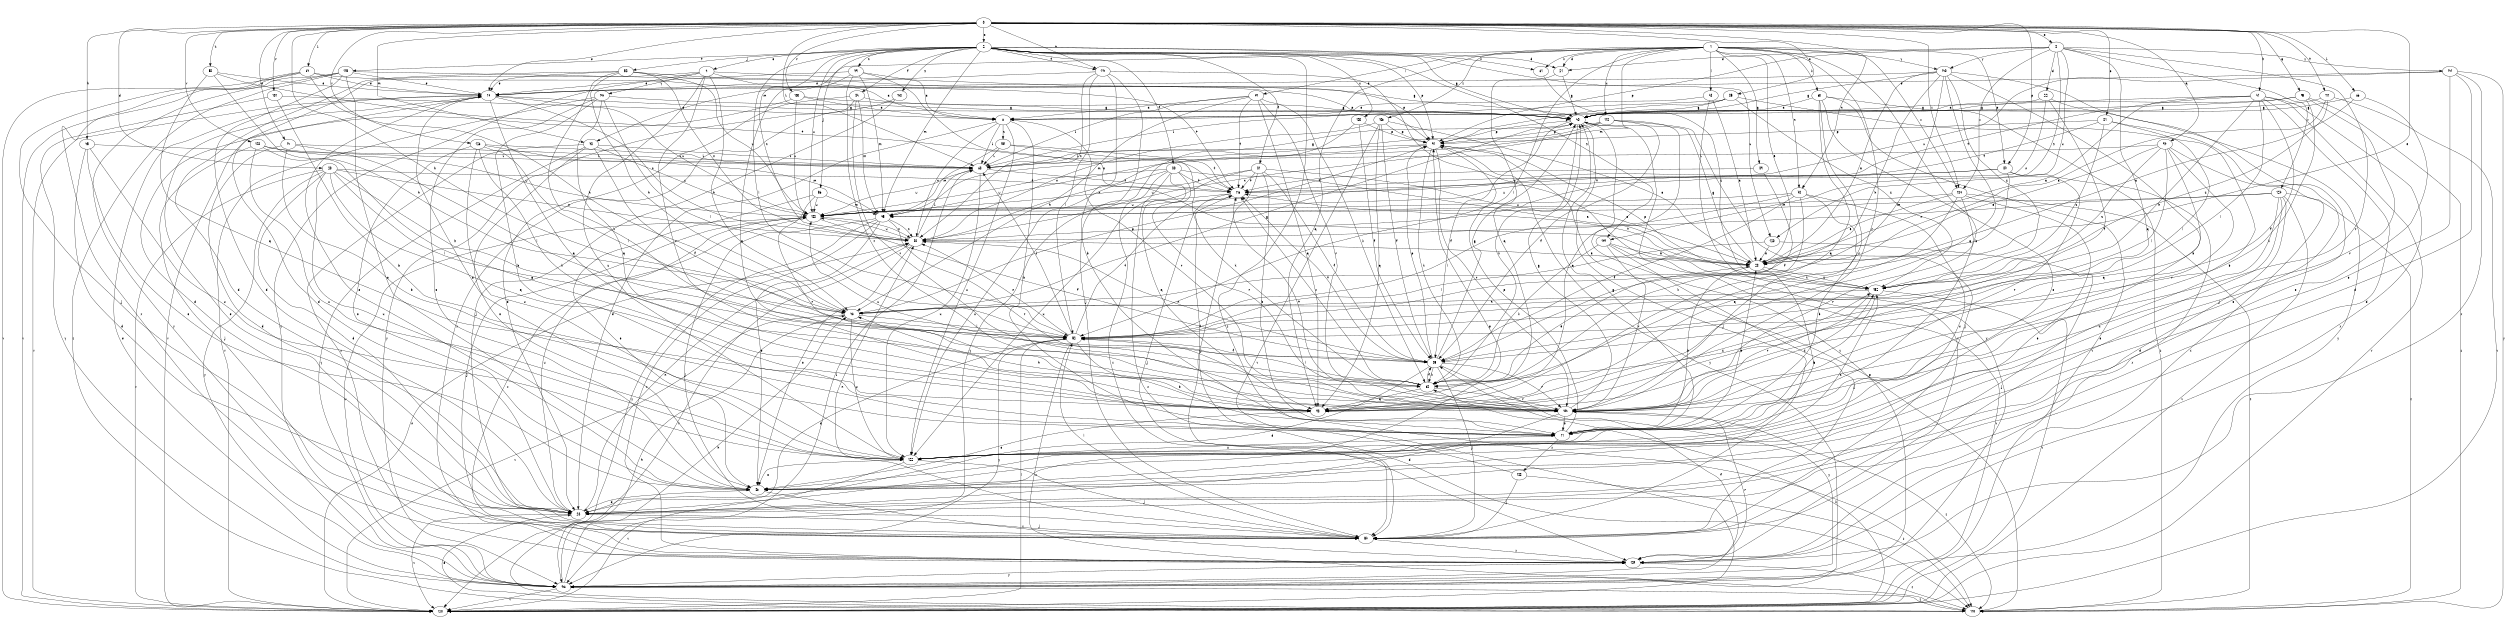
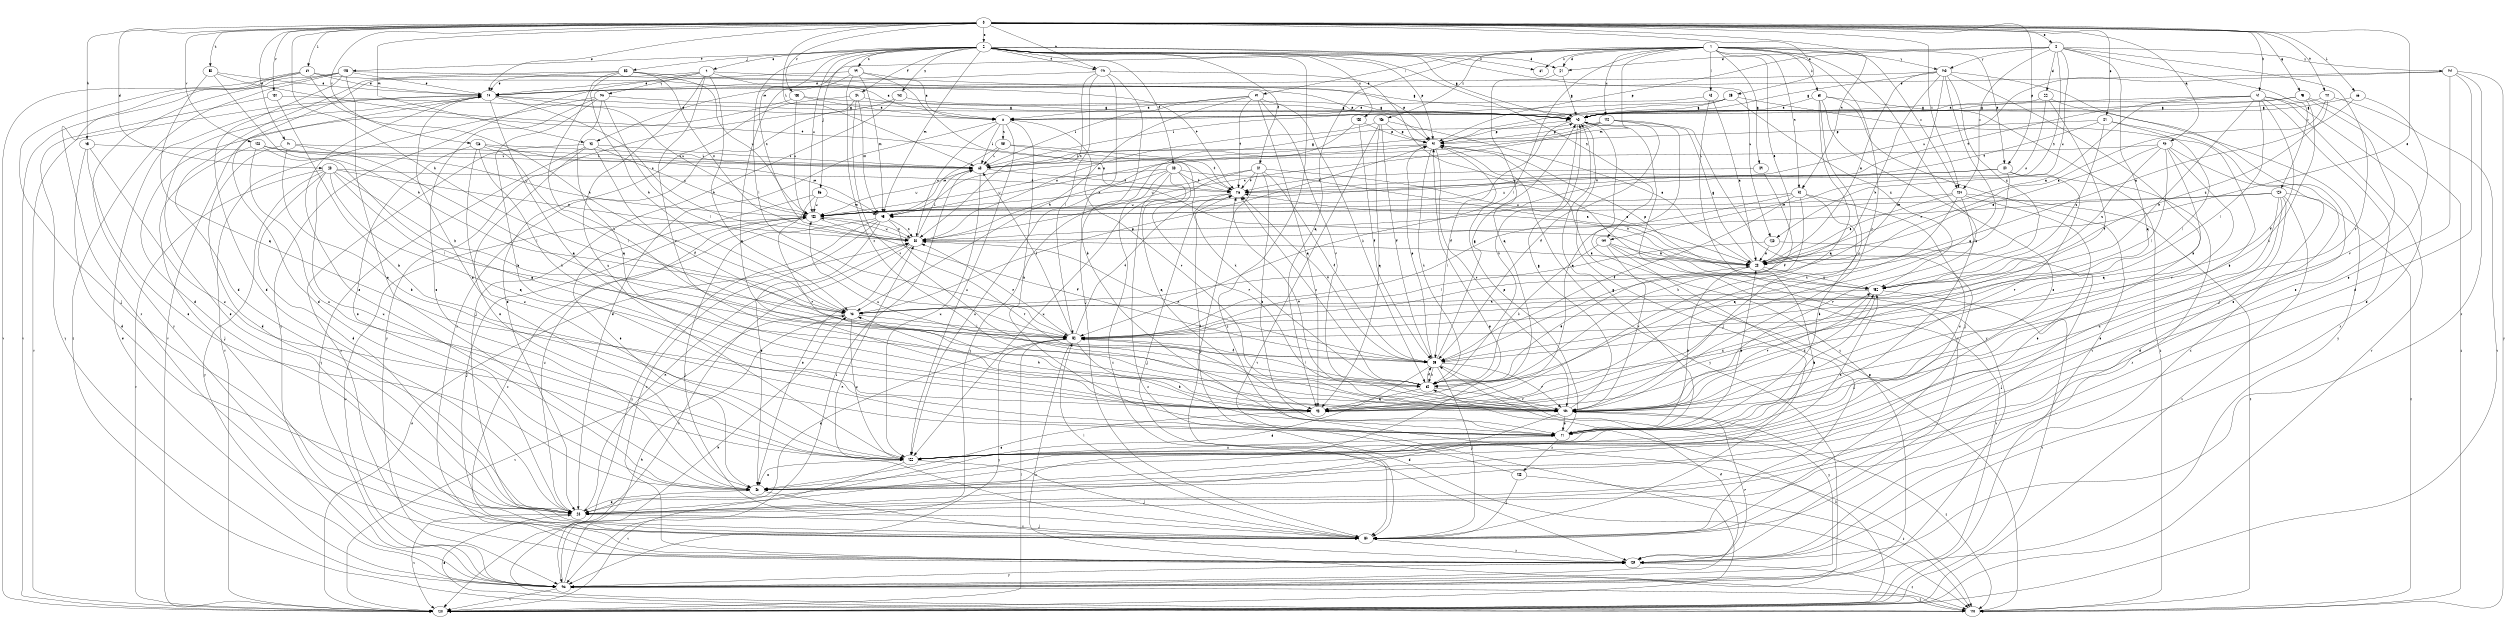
edge "61" -> "152": removed, label "z"
edge "46" -> "40": now "148" -> "40"
